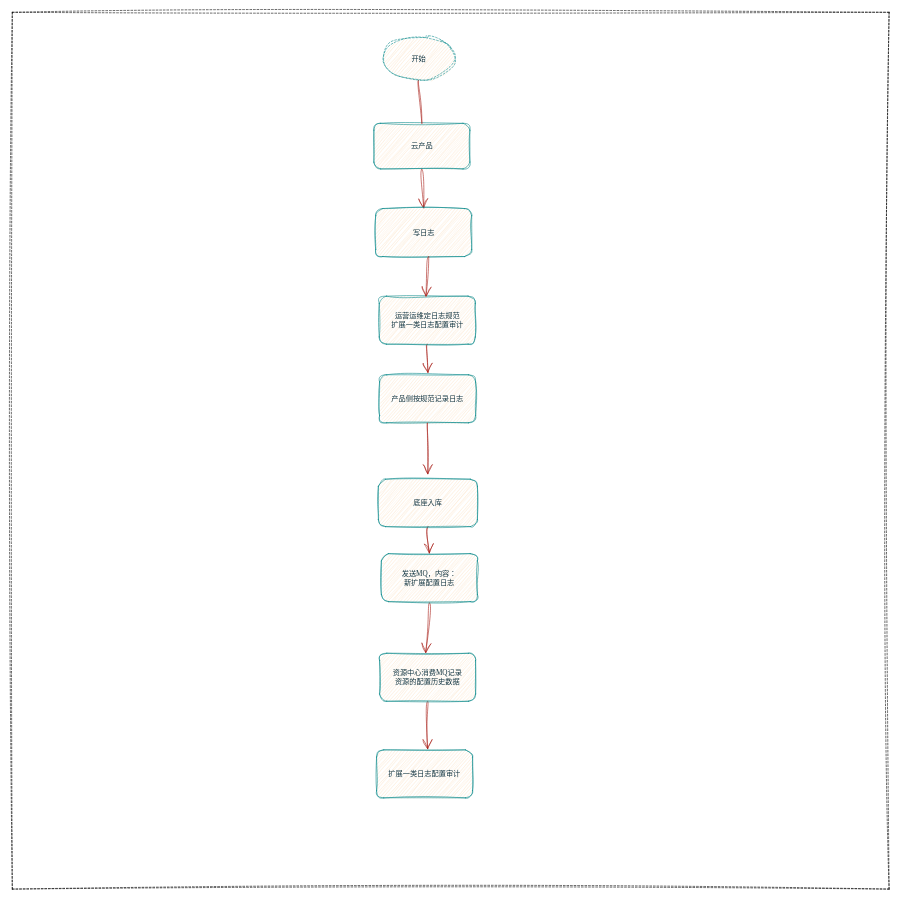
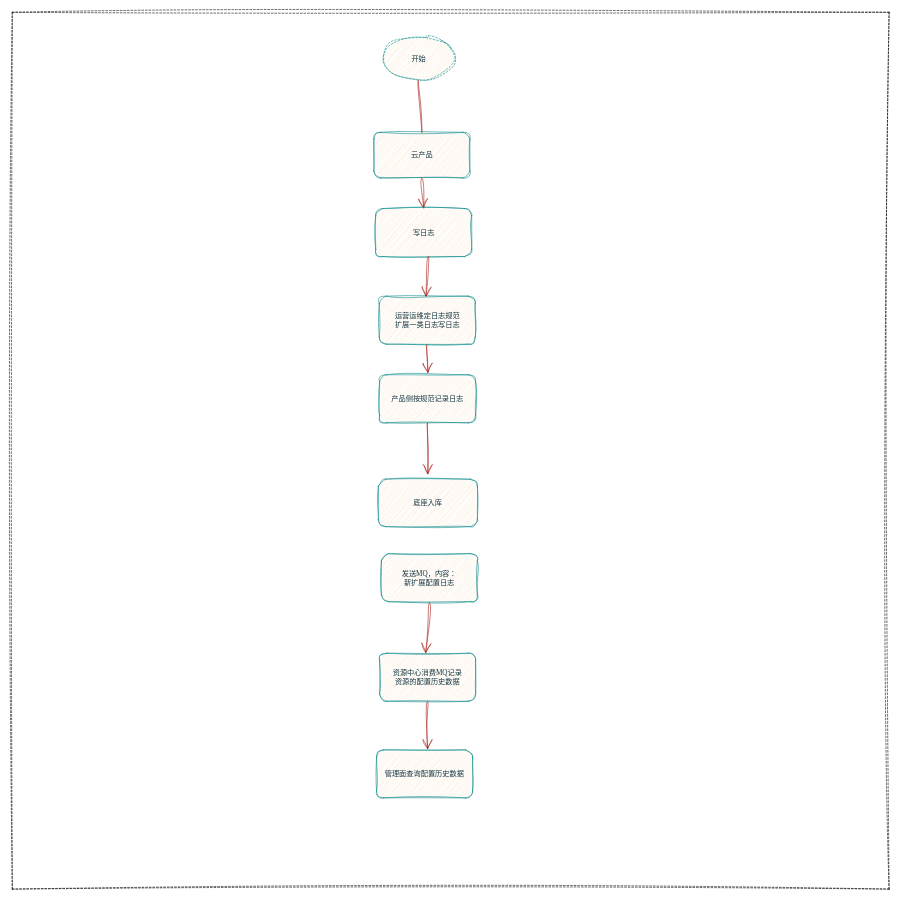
node "云产品": moved (422, 146) -> (422, 155)
node "运营运维定日志规范 扩展一类日志配置审计": label "运营运维定日志规范 扩展一类日志配置审计" -> "运营运维定日志规范 扩展一类日志写日志"
edge "底座入库" -> "发送MQ，内容： 新扩展配置日志": removed
node "扩展一类日志配置审计": label "扩展一类日志配置审计" -> "管理面查询配置历史数据"
